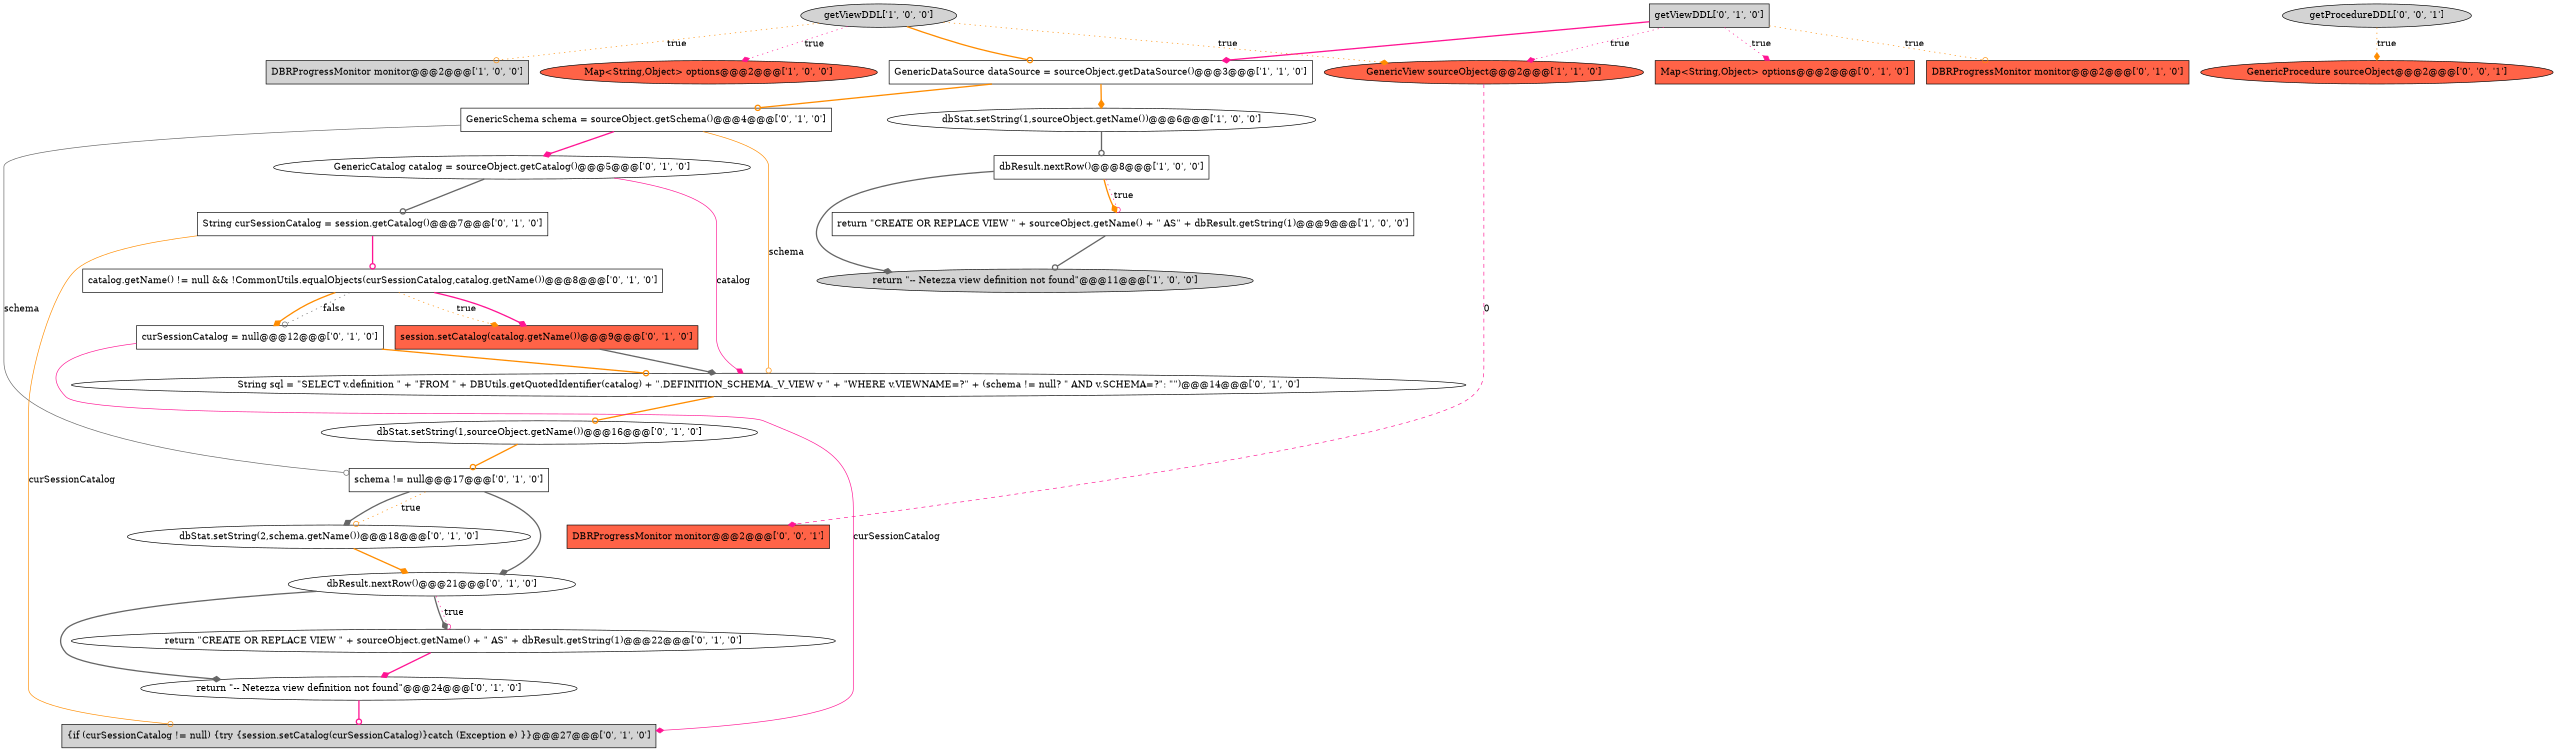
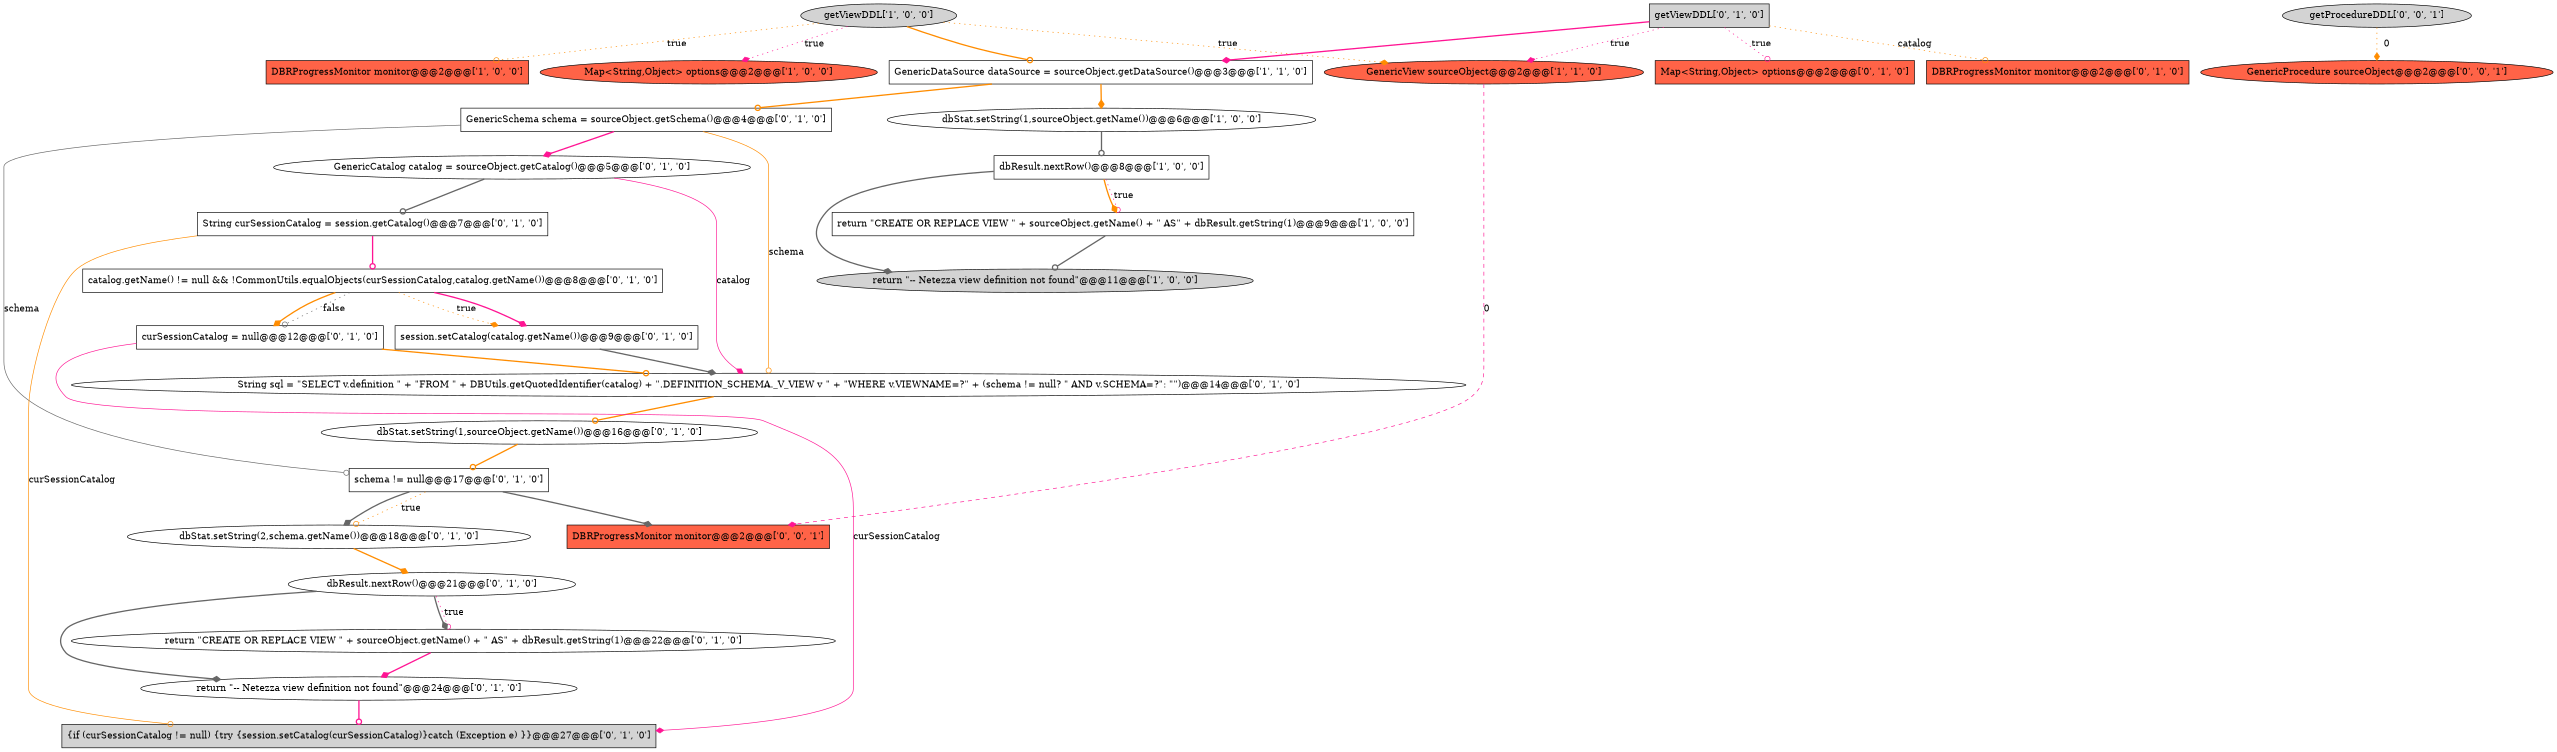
edge "getViewDDL['0', '1', '0']" -> "Map<String,Object> options@@@2@@@['0', '1', '0']": arrowhead diamond -> odot
edge "getViewDDL['0', '1', '0']" -> "DBRProgressMonitor monitor@@@2@@@['0', '1', '0']": label "true" -> "catalog"
edge "getProcedureDDL['0', '0', '1']" -> "GenericProcedure sourceObject@@@2@@@['0', '0', '1']": label "true" -> "0"
node "DBRProgressMonitor monitor@@@2@@@['1', '0', '0']": fillcolor lightgray -> tomato
node "session.setCatalog(catalog.getName())@@@9@@@['0', '1', '0']": fillcolor tomato -> white
edge "schema != null@@@17@@@['0', '1', '0']" -> "dbResult.nextRow()@@@21@@@['0', '1', '0']": now "schema != null@@@17@@@['0', '1', '0']" -> "DBRProgressMonitor monitor@@@2@@@['0', '0', '1']"
